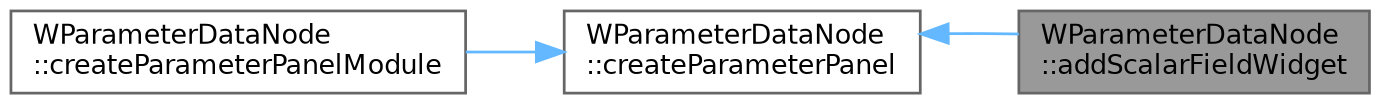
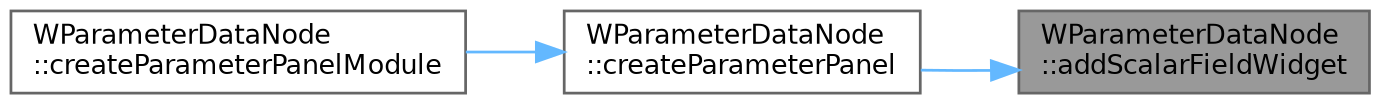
edge "WParameterDataNode ::addScalarFieldWidget" -> "WParameterDataNode ::createParameterPanel": reversed
